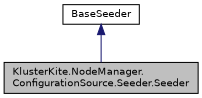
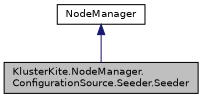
node "BaseSeeder": label "BaseSeeder" -> "NodeManager"
